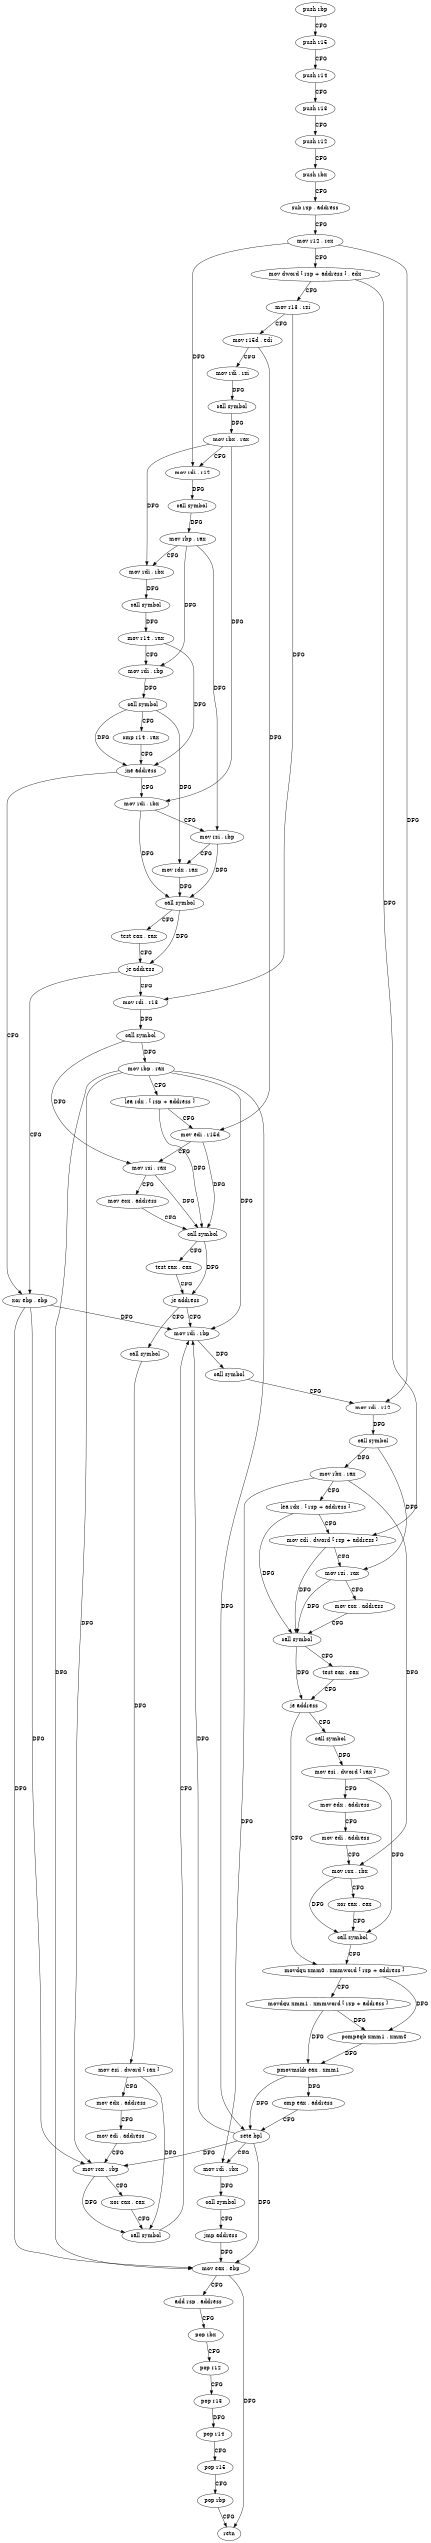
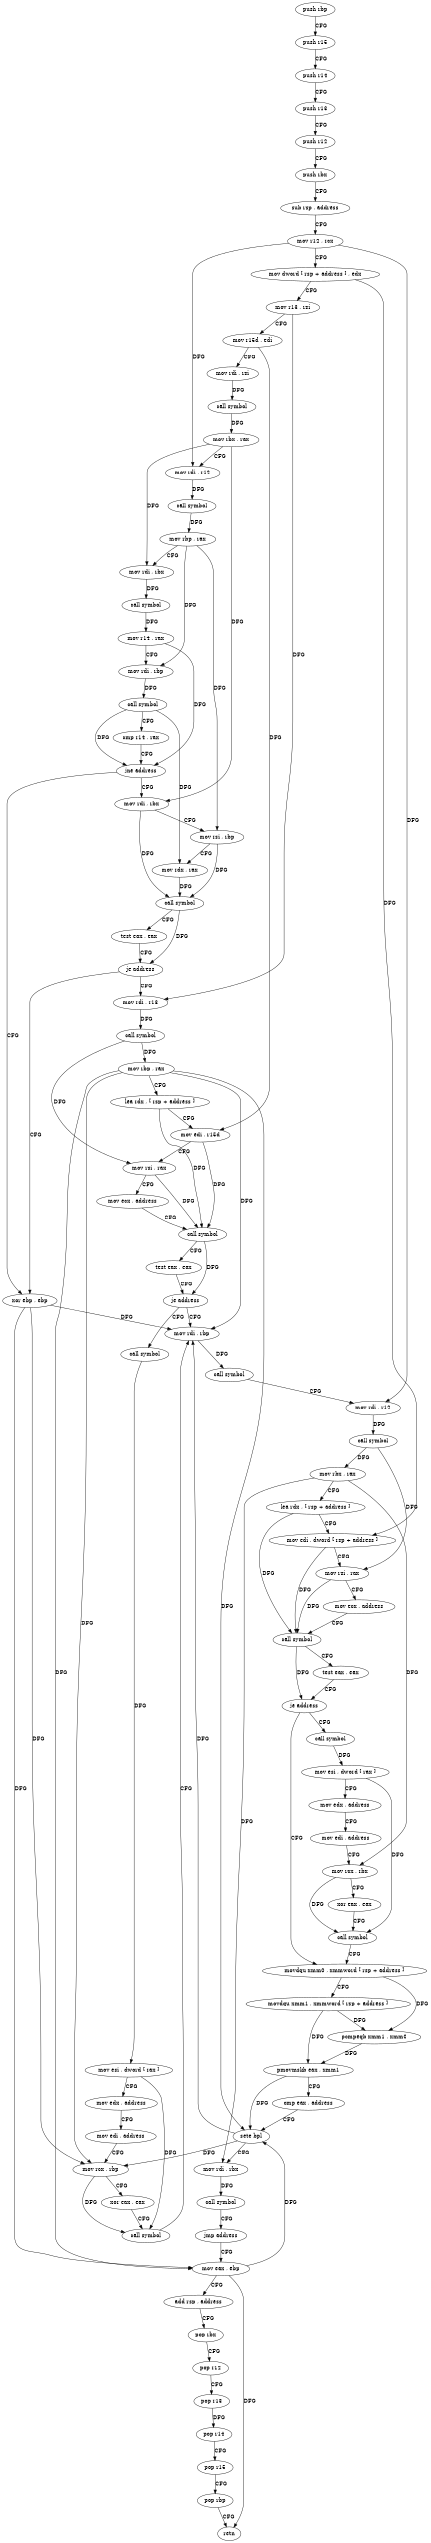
edge "pmovmskb eax , xmm1" -> "cmp eax , address": label "DFG" -> "CFG"
edge "sete bpl" -> "mov eax , ebp": reversed
edge "jmp address" -> "mov eax , ebp": label "DFG" -> "CFG"
